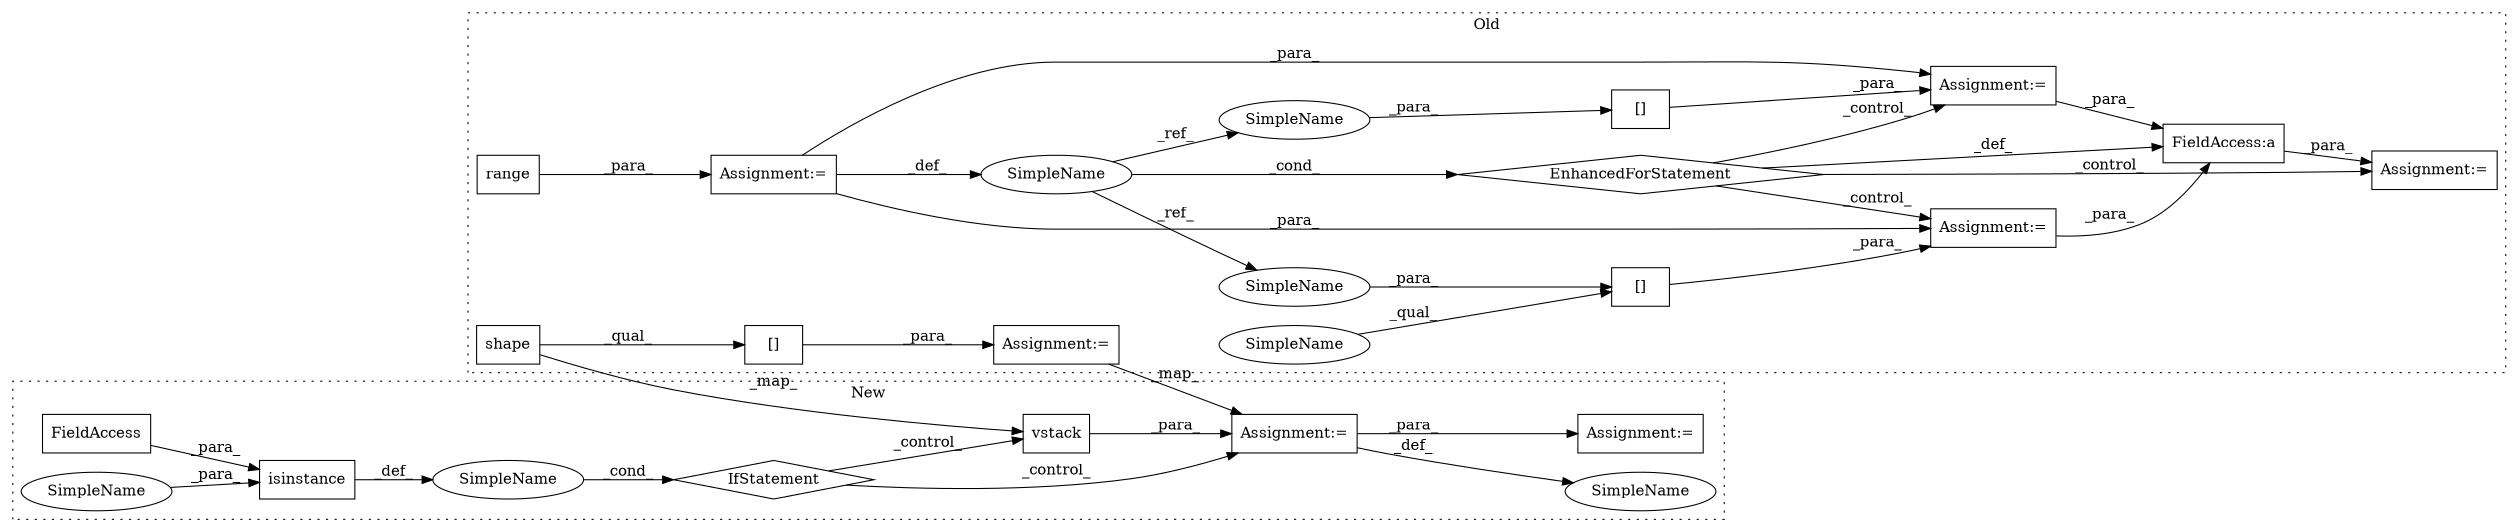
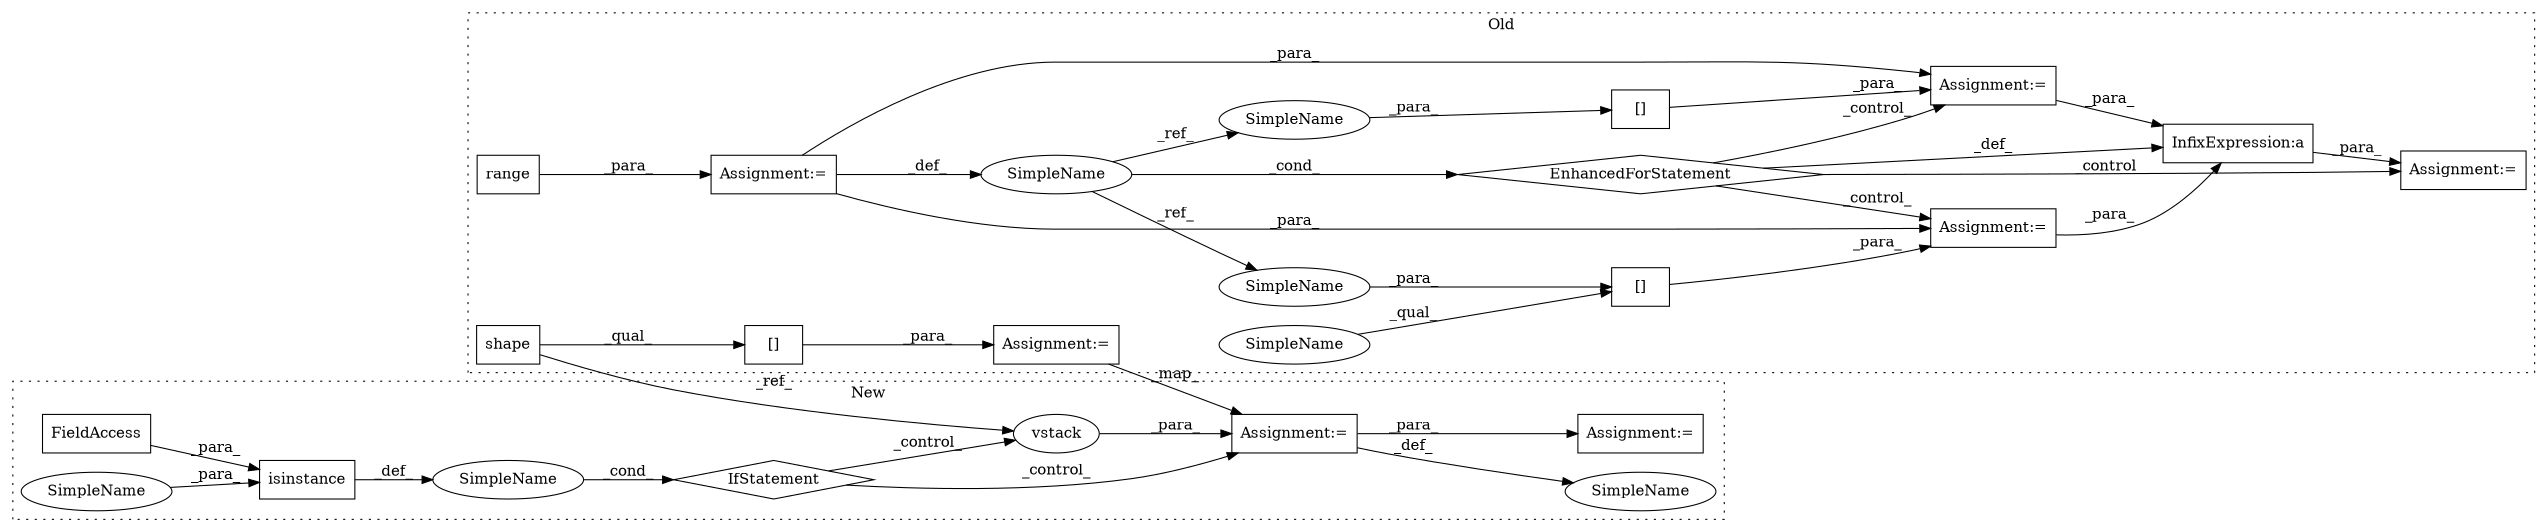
node "FieldAccess:a": label "FieldAccess:a" -> "InfixExpression:a"
edge "shape" -> "vstack": label "_map_" -> "_ref_"
node "vstack": shape box -> ellipse
